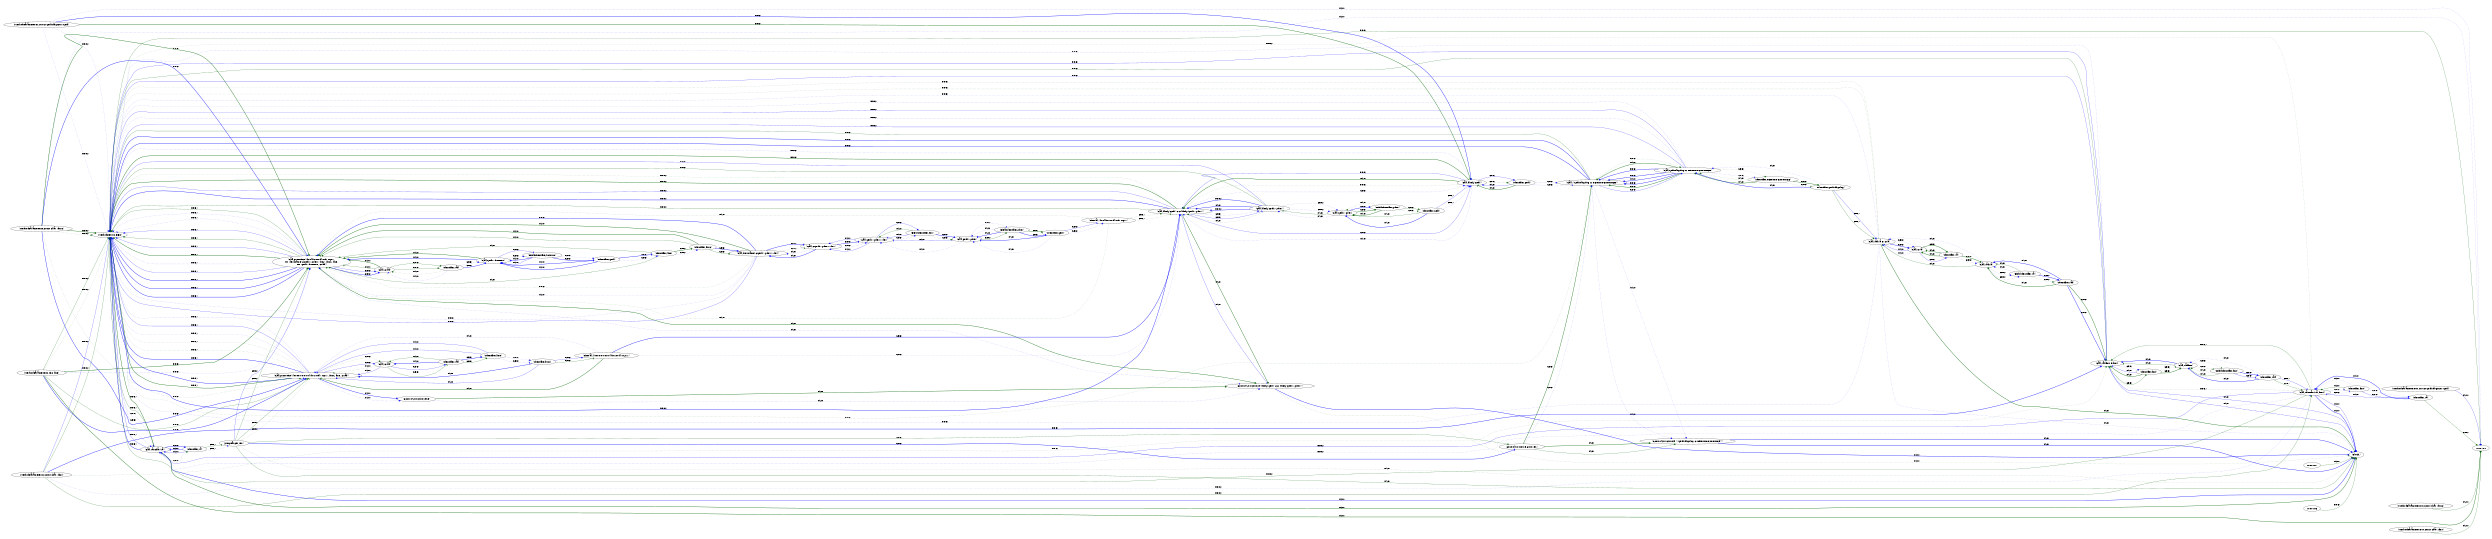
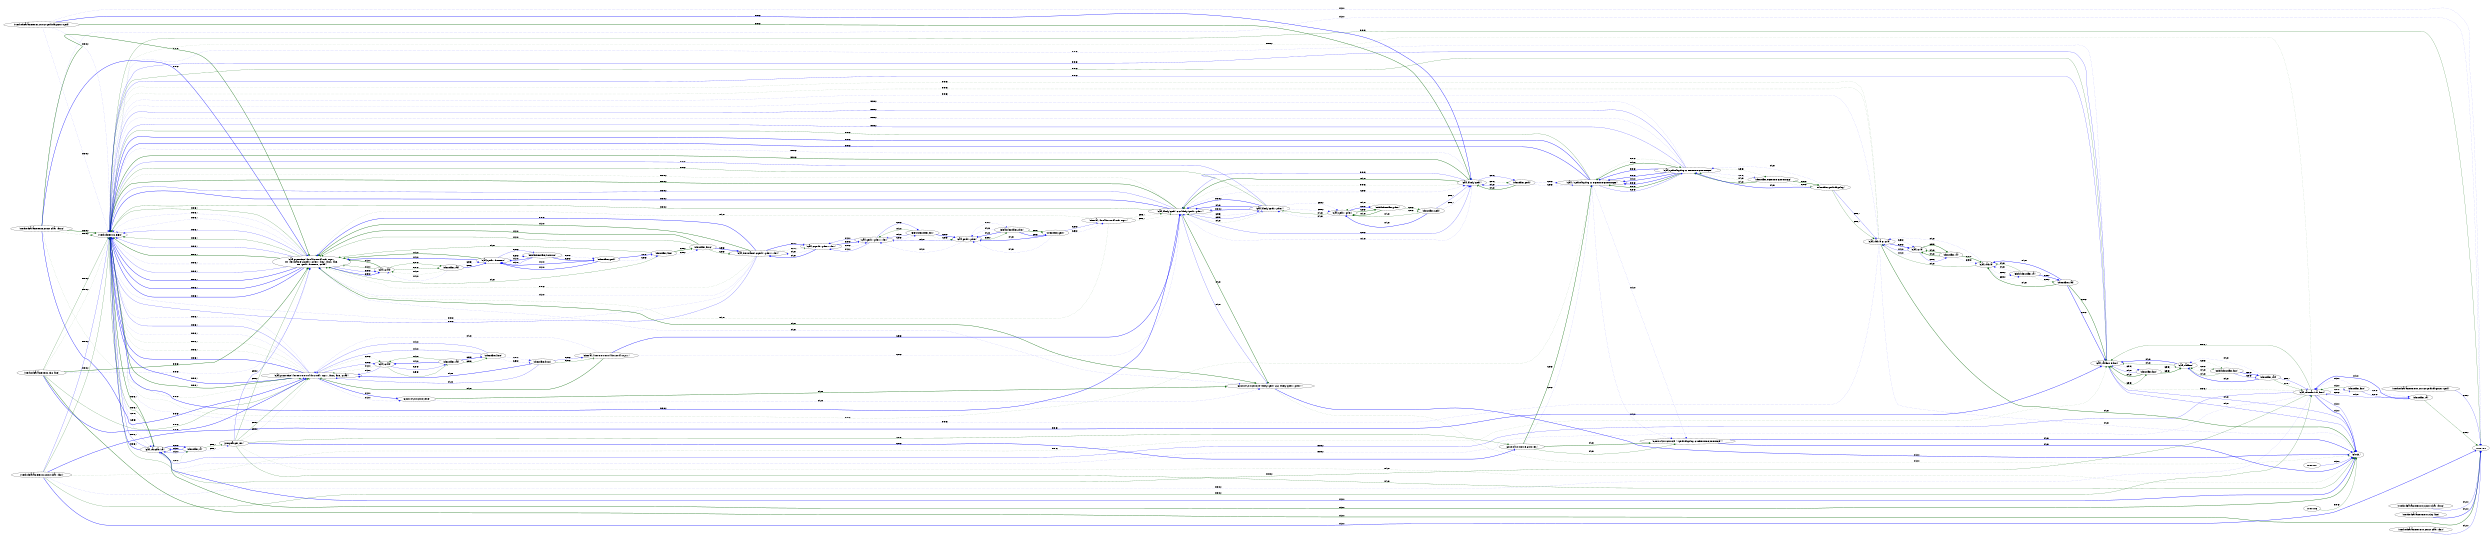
edge "(MethodParameterOut,struct qedi_dbg_ctx *qedi)" -> "1000100": label "AST: " -> "CFG: "
edge "1000107" -> "(Block,)": color darkgreen -> blue
edge "(MethodParameterOut,const char *func)" -> "1000100": color darkgreen -> blue
edge "(MethodParameterOut,const char *fmt)" -> "1000100": color darkgreen -> blue
node "(MethodParameterOut,u32 line)": added
edge "(MethodParameterIn,const char *fmt)" -> "1000100": added, label "AST:"
